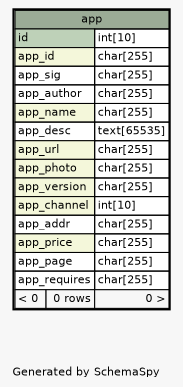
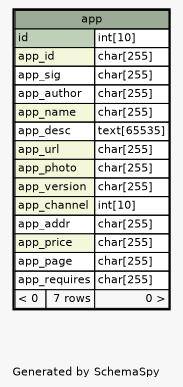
node "app": text "0 rows" -> "7 rows"
